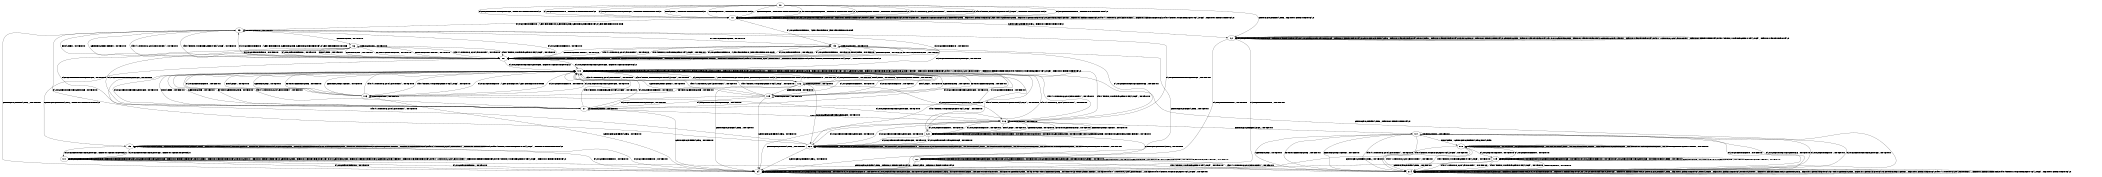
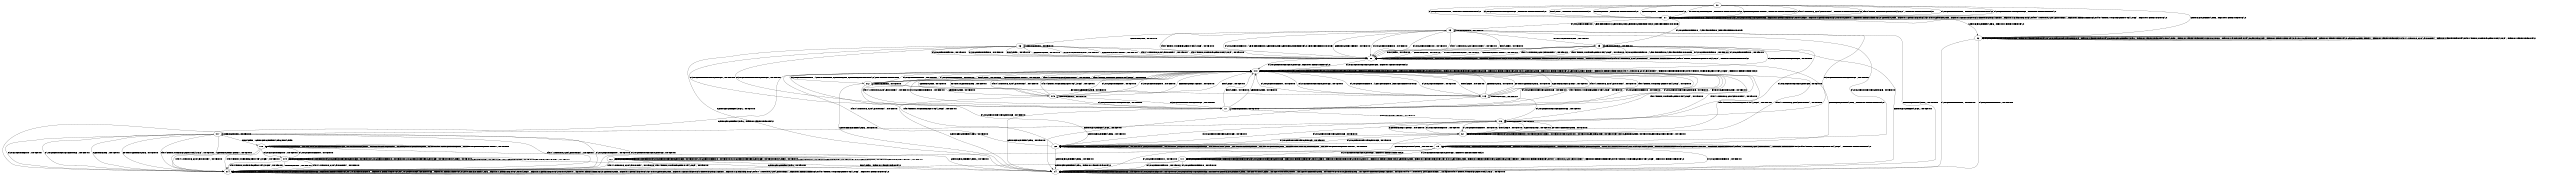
edge "s12" -> "s16": removed, label "RSA_CLIENT_KEY_EXCHANGE / TIMEOUT"
edge "s3" -> "s4": label "CHANGE_CIPHER_SPEC / TIMEOUT" -> "FATAL_CIPHER_SPEC / TIMEOUT"
edge "s20" -> "s3": reversed
edge "s16" -> "s4": now "s6" -> "s4"
